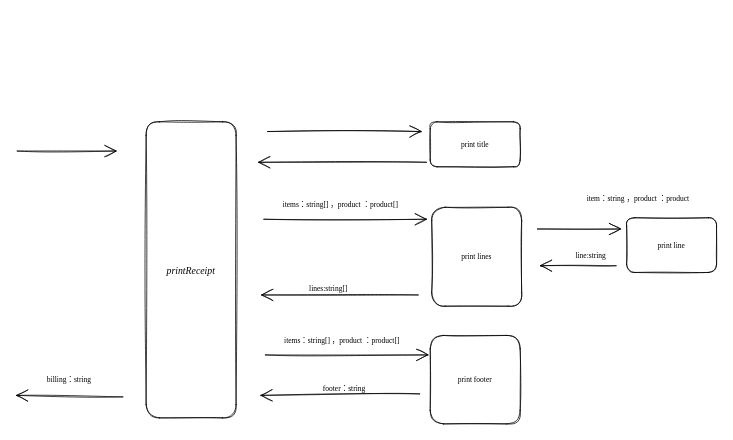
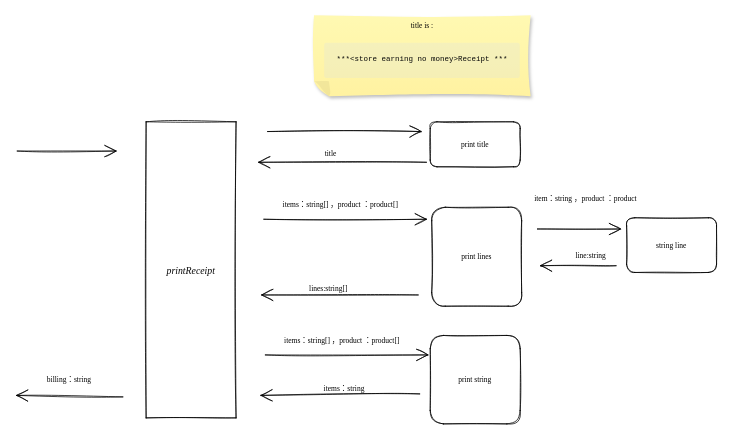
node "title is : ***<store earning no money>Receipt ***": added
node "title": added
node "item：string ，product ：product": moved (638, 198) -> (585, 198)
node "print line": label "print line" -> "string line"
node "printReceipt": shape rounded rectangle -> rectangle
node "print footer": label "print footer" -> "print string"
node "footer：string": label "footer：string" -> "items：string"
